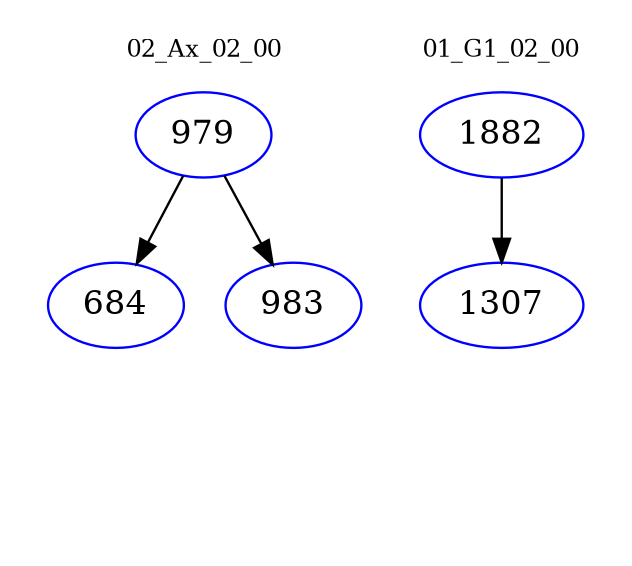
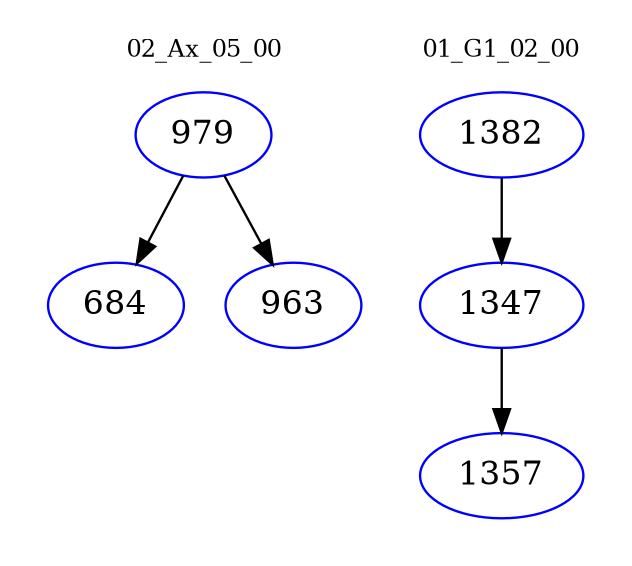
cluster "02_Ax_02_00": label "02_Ax_02_00" -> "02_Ax_05_00"
node "1882": label "1882" -> "1382"
node "983": label "983" -> "963"
node "1307": label "1307" -> "1347"
node "1357": added
